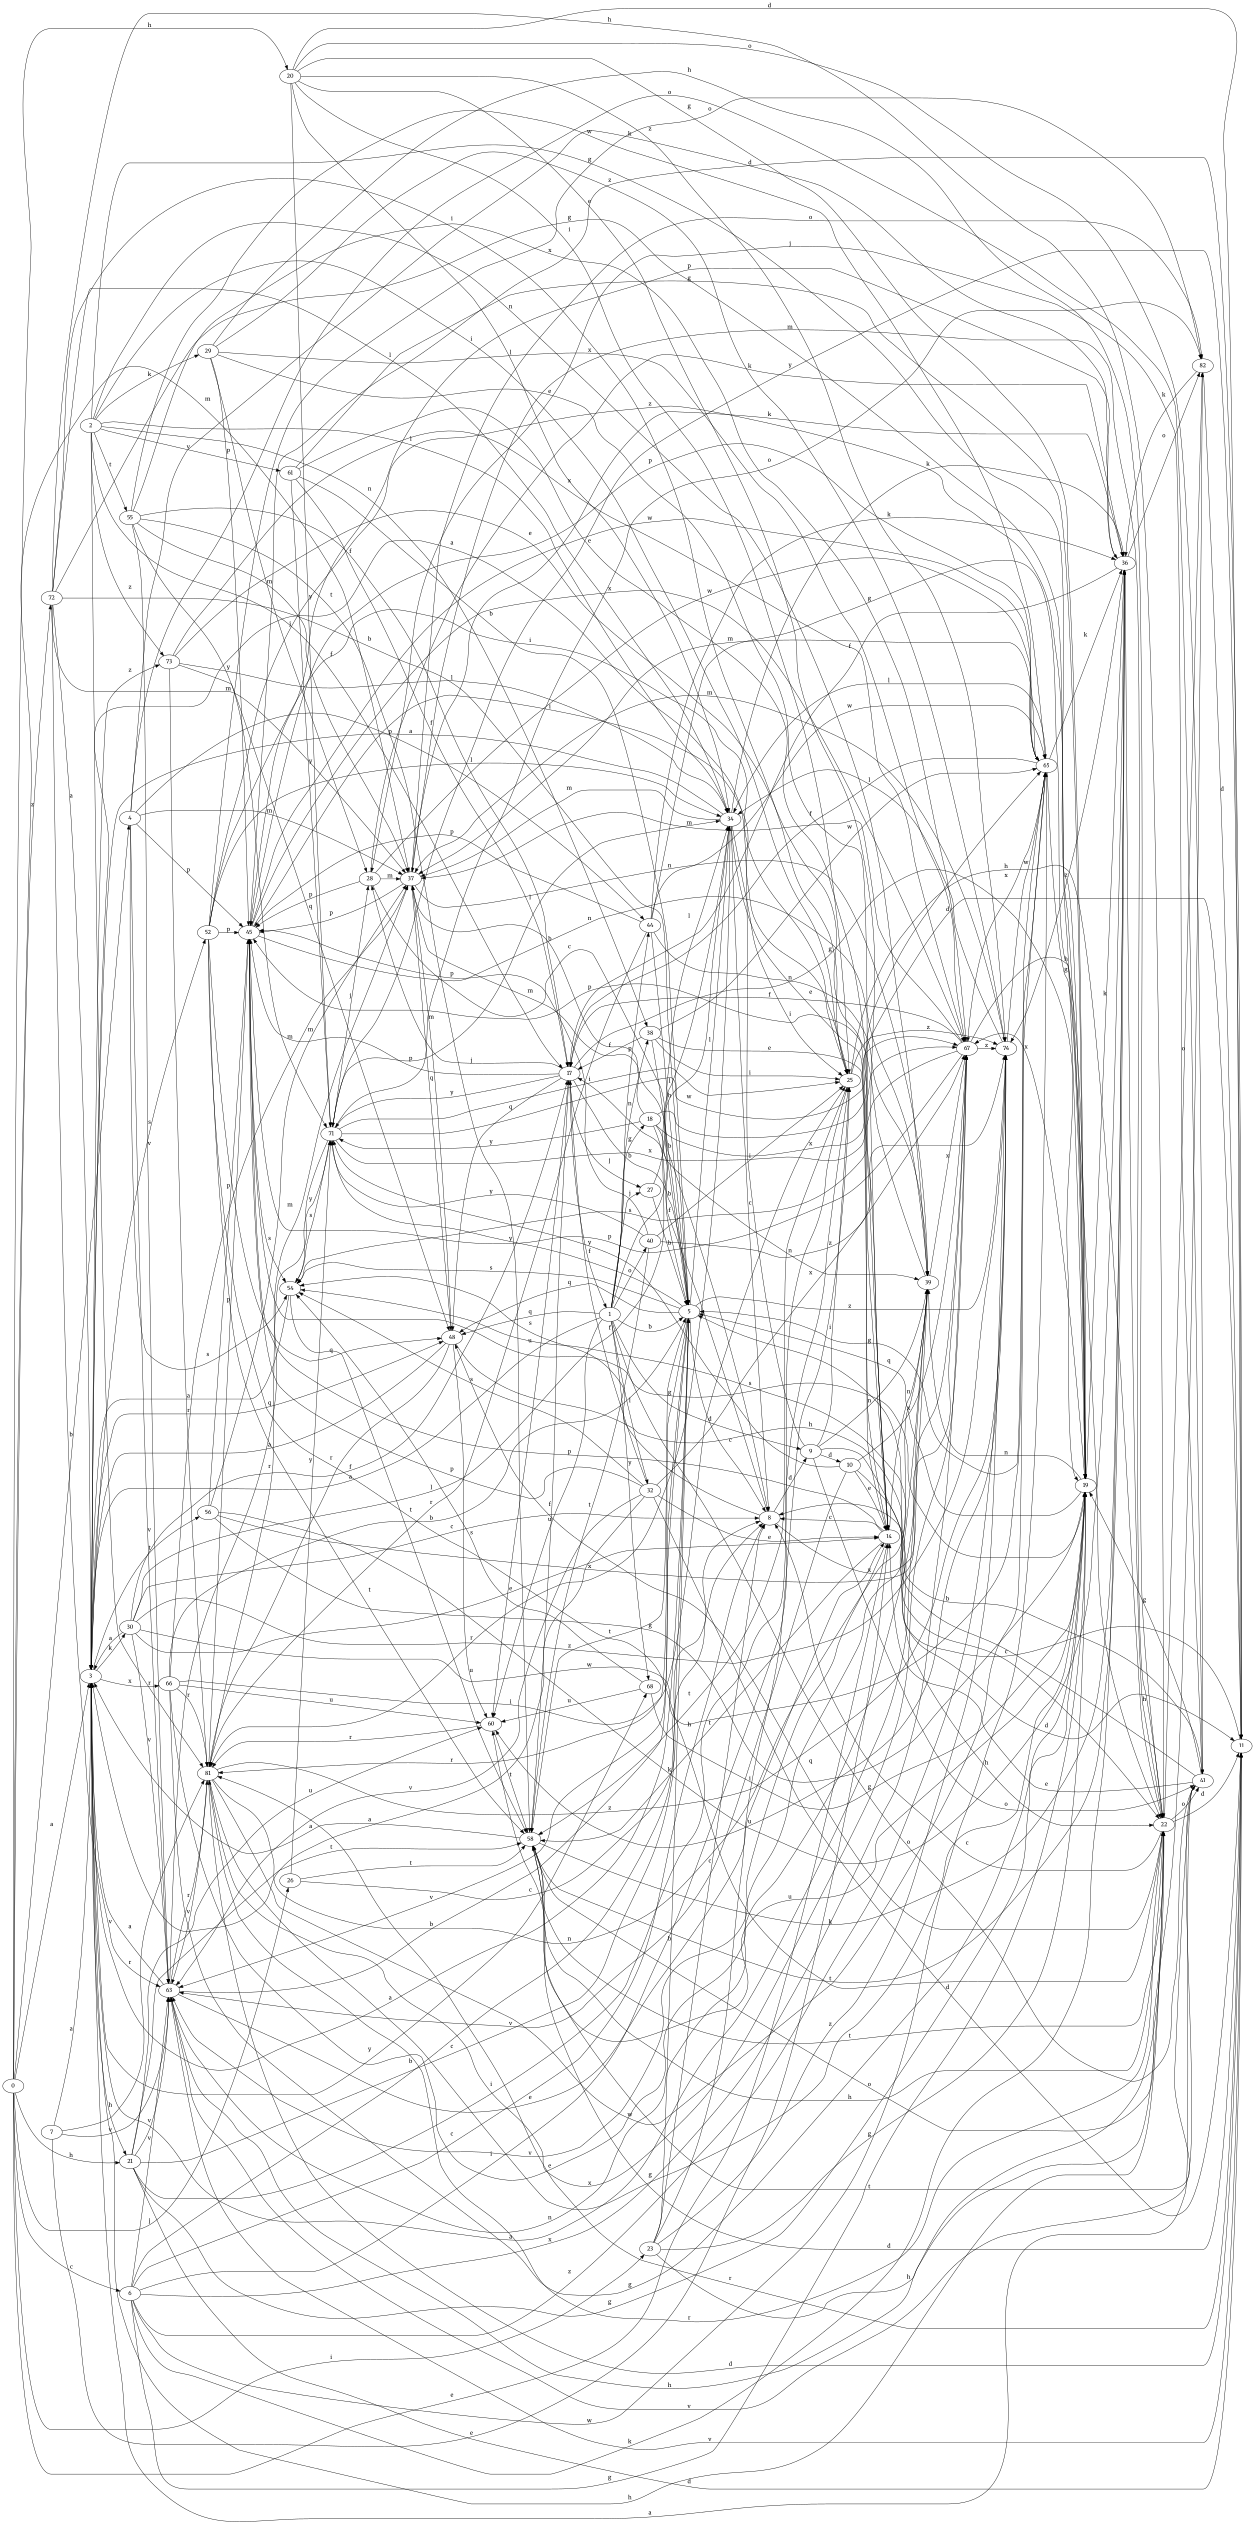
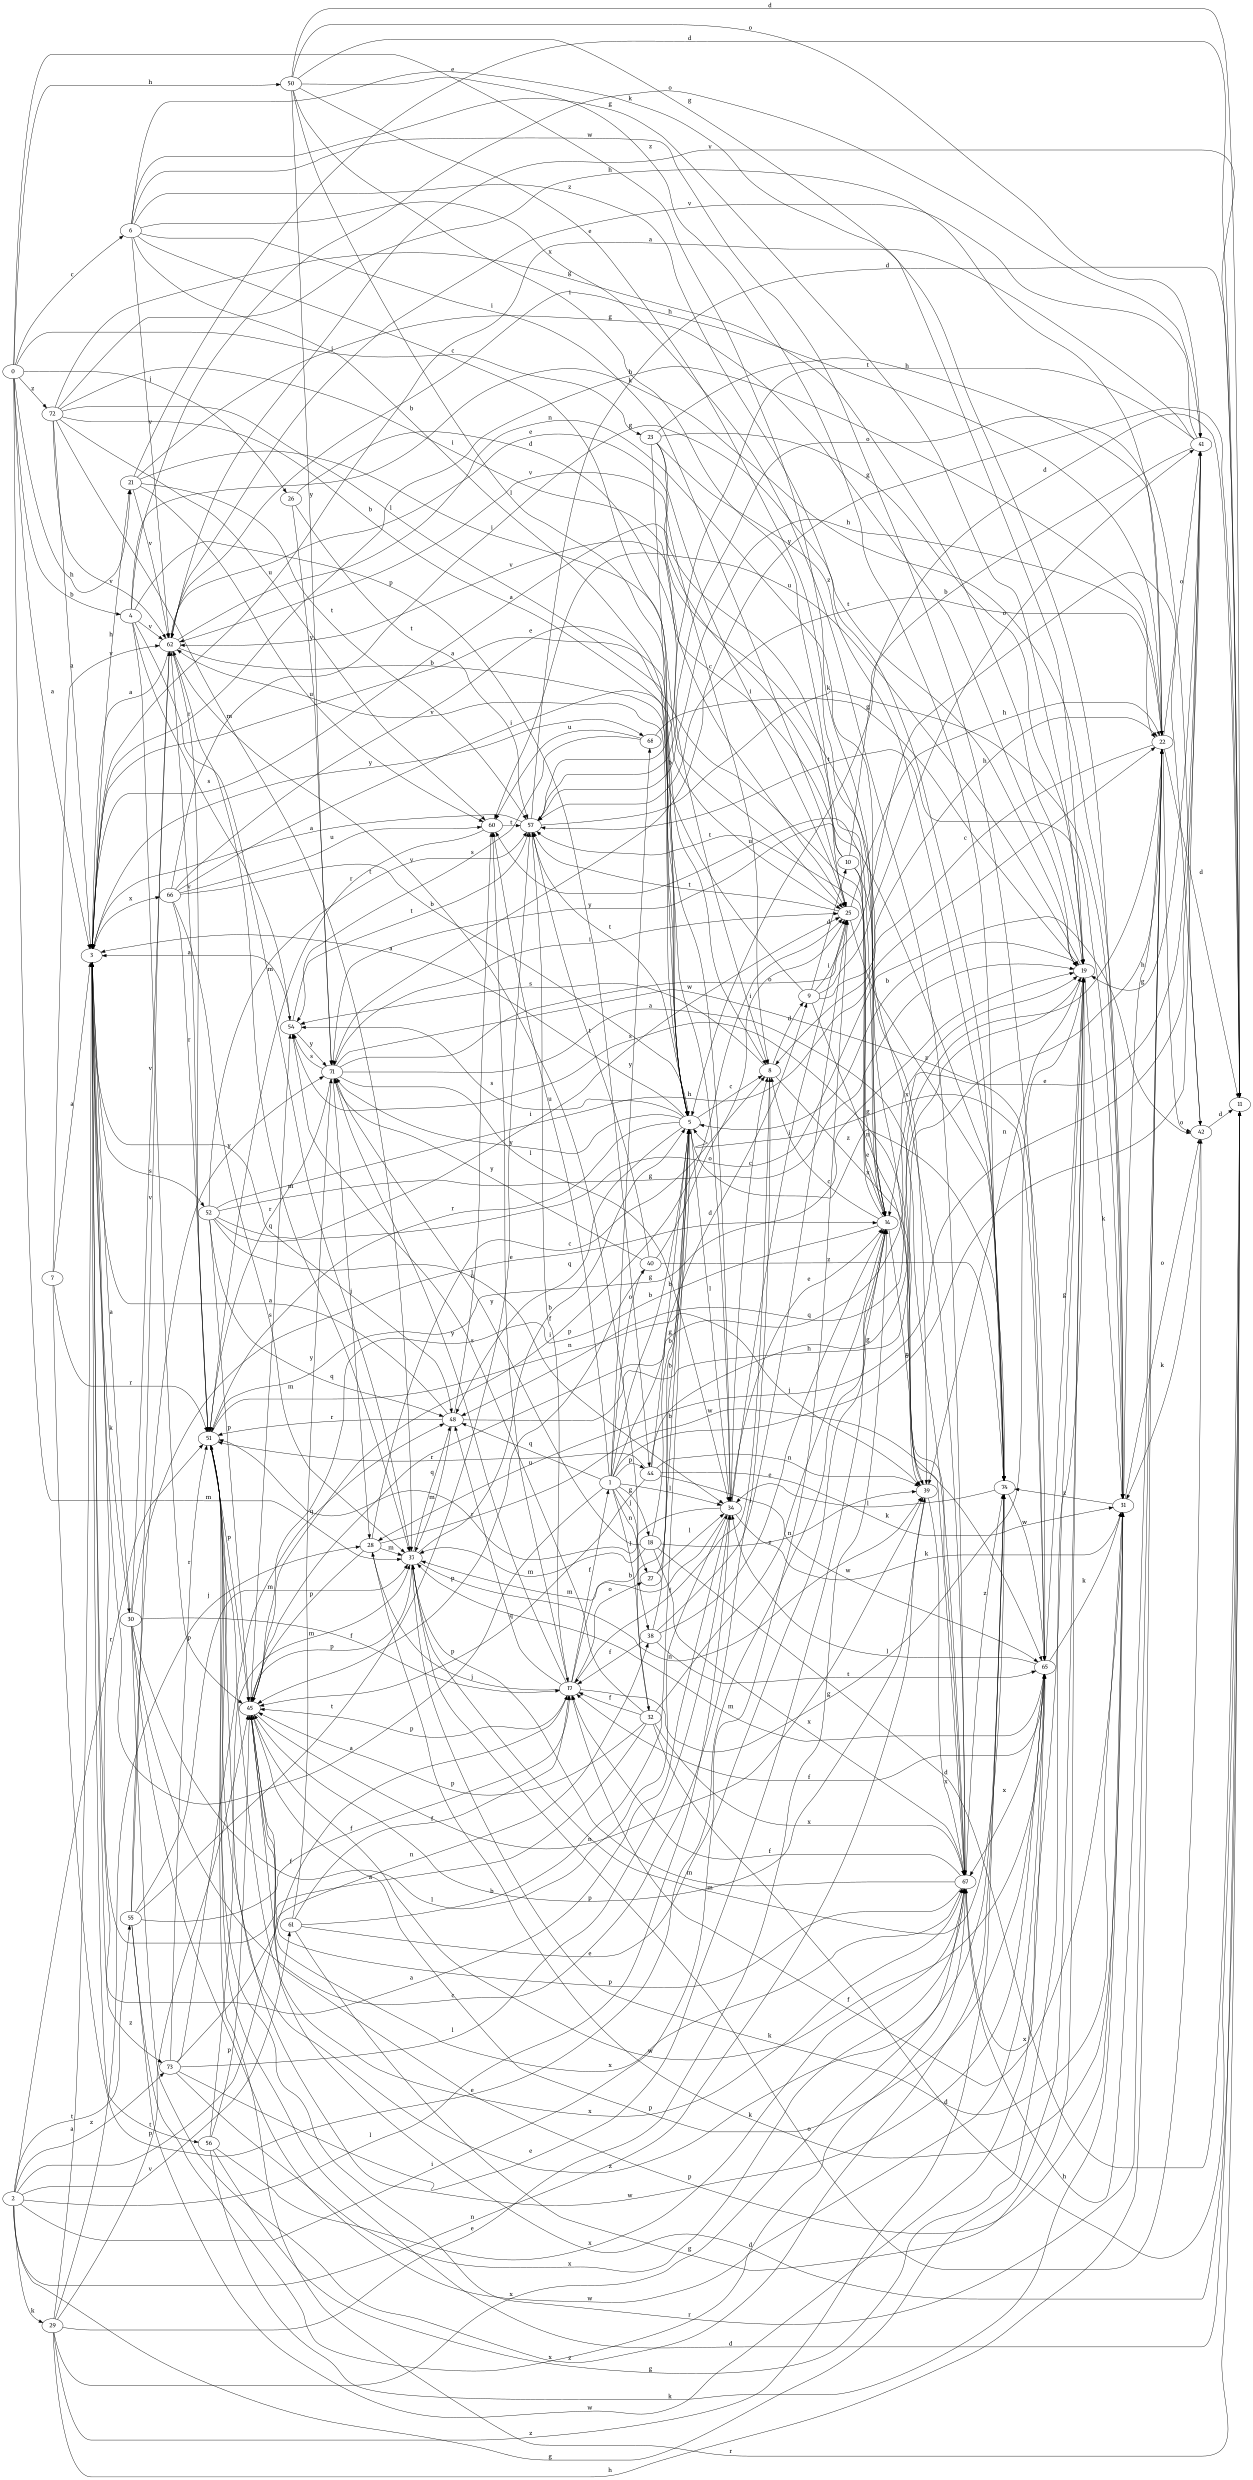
node "20": label "20" -> "50"
node "82": label "82" -> "42"
edge "52" -> "19": label "z" -> "g"
edge "22" -> "37": removed, label "m"
node "36": label "36" -> "31"
edge "72" -> "60": added, label "u"
edge "2" -> "38": now "73" -> "38"
edge "38" -> "65": label "w" -> "t"
edge "71" -> "67": label "x" -> "a"
edge "17" -> "27": label "j" -> "o"
edge "19" -> "5": label "q" -> "b"
edge "41" -> "54": removed, label "s"
edge "29" -> "3": added, label "a"
edge "11" -> "8": removed, label "c"
node "81": label "81" -> "51"
node "58": label "58" -> "57"
edge "26" -> "8": label "c" -> "d"
edge "21" -> "8": removed, label "c"
node "63": label "63" -> "62"
edge "66" -> "39": now "66" -> "14"
